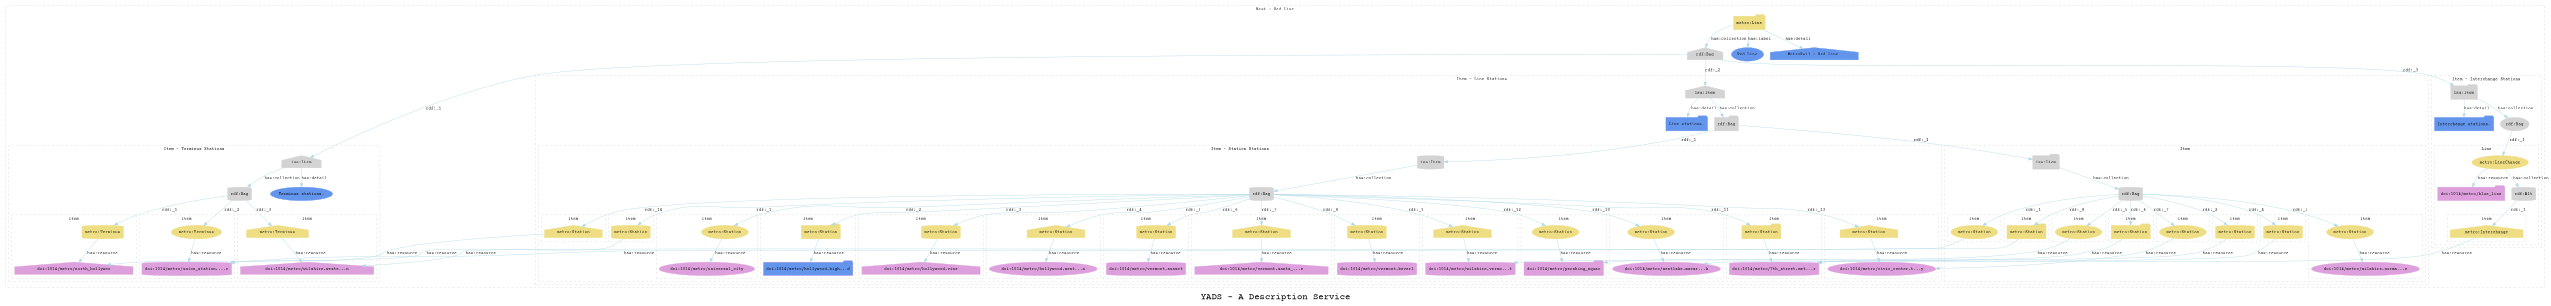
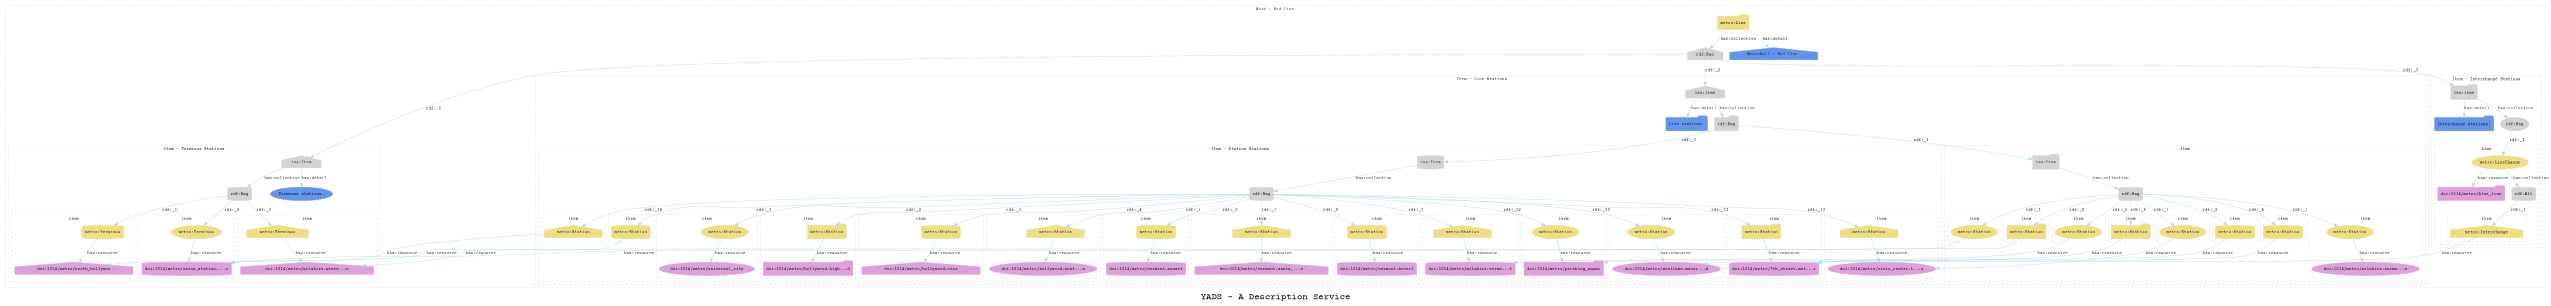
node "Red Line": removed
node "doi:1014/metro/hollywood,high...d": fillcolor cornflowerblue -> plum
